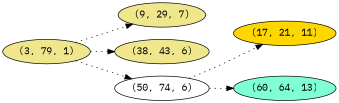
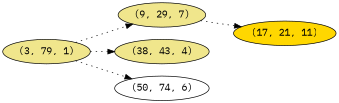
node "(38, 43, 6)": label "(38, 43, 6)" -> "(38, 43, 4)"
edge "(50, 74, 6)" -> "(17, 21, 11)": now "(9, 29, 7)" -> "(17, 21, 11)"
node "(60, 64, 13)": removed
